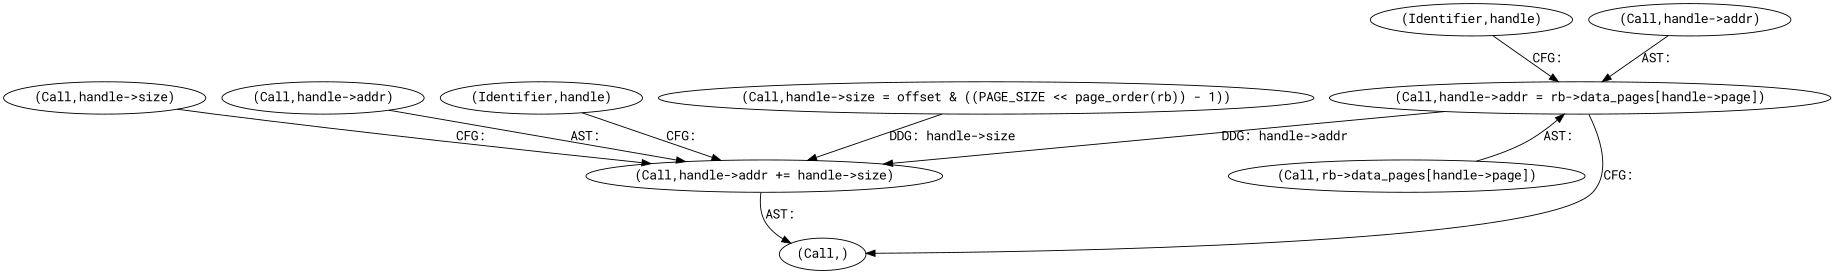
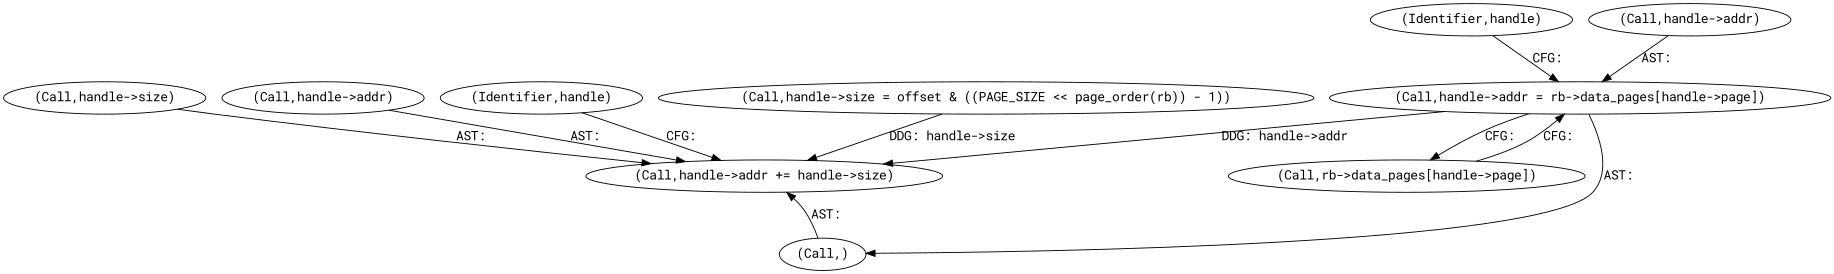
edge "(Call,handle->addr = rb->data_pages[handle->page])" -> "(Call,rb->data_pages[handle->page])": added, label "CFG:"
edge "(Call,handle->size)" -> "(Call,handle->addr += handle->size)": label "CFG: " -> "AST: "
edge "(Call,rb->data_pages[handle->page])" -> "(Call,handle->addr = rb->data_pages[handle->page])": label "AST: " -> "CFG: "
edge "(Call,handle->addr = rb->data_pages[handle->page])" -> "(Call,)": label "CFG: " -> "AST: "
edge "(Call,handle->addr += handle->size)" -> "(Call,)": reversed
